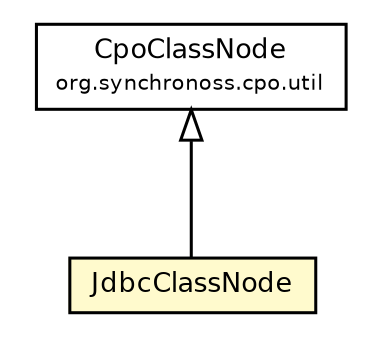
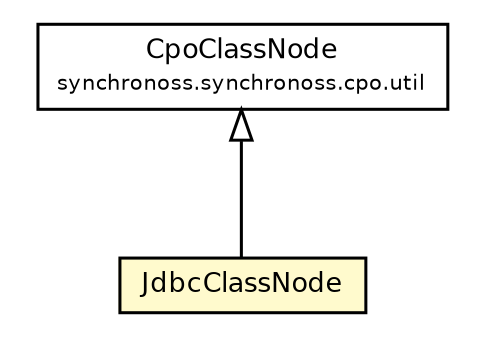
node "CpoClassNode": text "org.synchronoss.cpo.util" -> "synchronoss.synchronoss.cpo.util"
